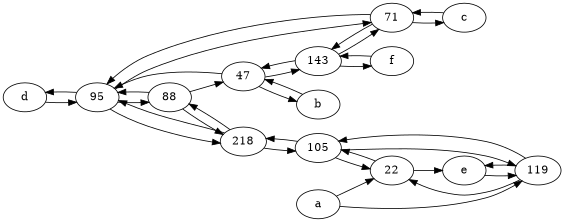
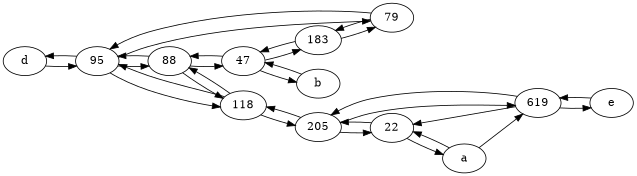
node "71": label "71" -> "79"
node "c": removed
node "143": label "143" -> "183"
node "f": removed
edge "47" -> "95": now "47" -> "88"
node "218": label "218" -> "118"
node "105": label "105" -> "205"
edge "22" -> "e": now "22" -> "a"
node "119": label "119" -> "619"
